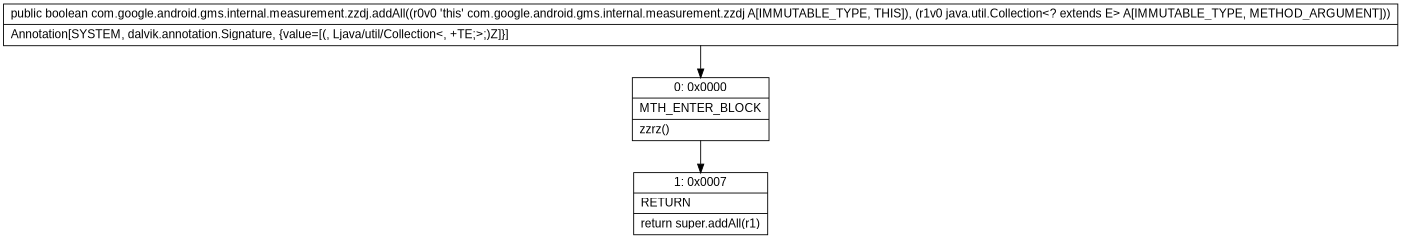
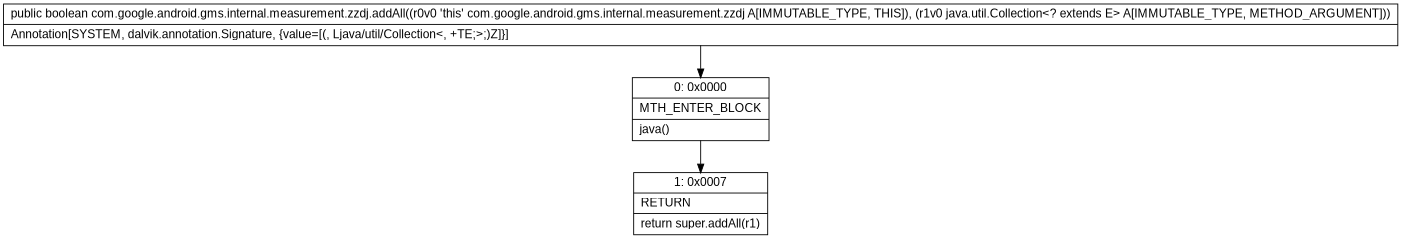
node "0: 0x0000": text "zzrz()" -> "java()"
